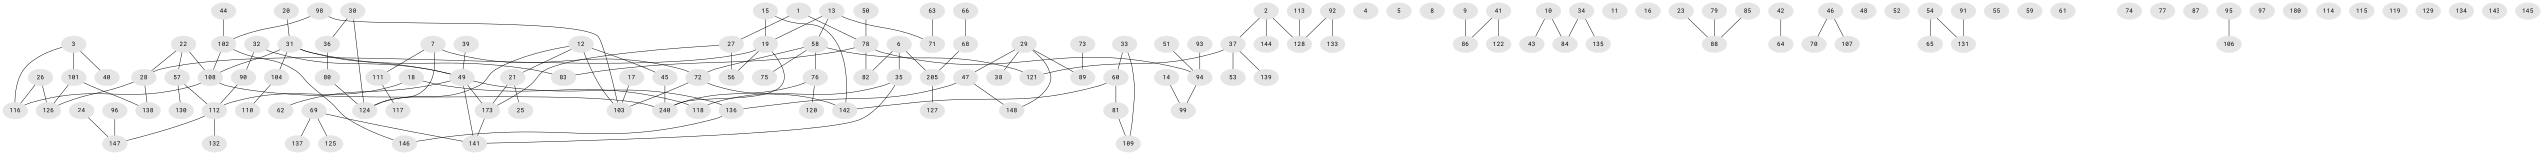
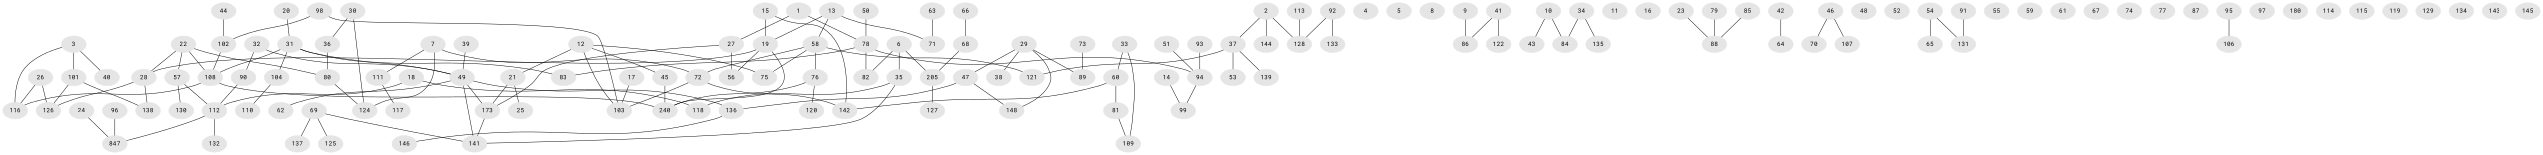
node "67": added
edge "22" -- "80": added
edge "12" -- "124": now "12" -- "75"
edge "102" -- "146": removed
node "147": label "147" -> "847"
